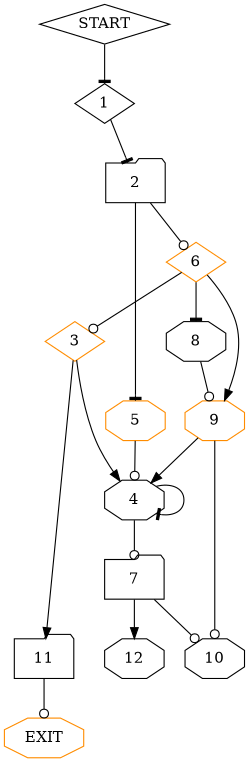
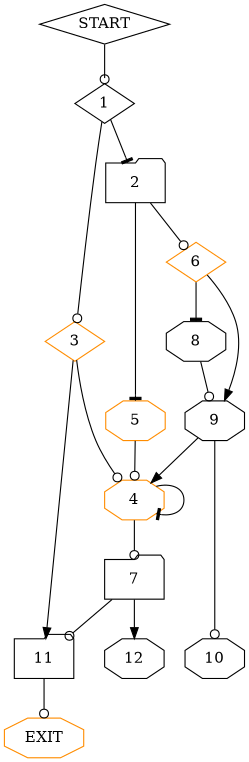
edge "START" -> "1": arrowhead tee -> odot
edge "6" -> "3": now "1" -> "3"
edge "3" -> "4": arrowhead normal -> odot
node "9": color darkorange -> black
node "4": color black -> darkorange
edge "7" -> "10": now "7" -> "11"
